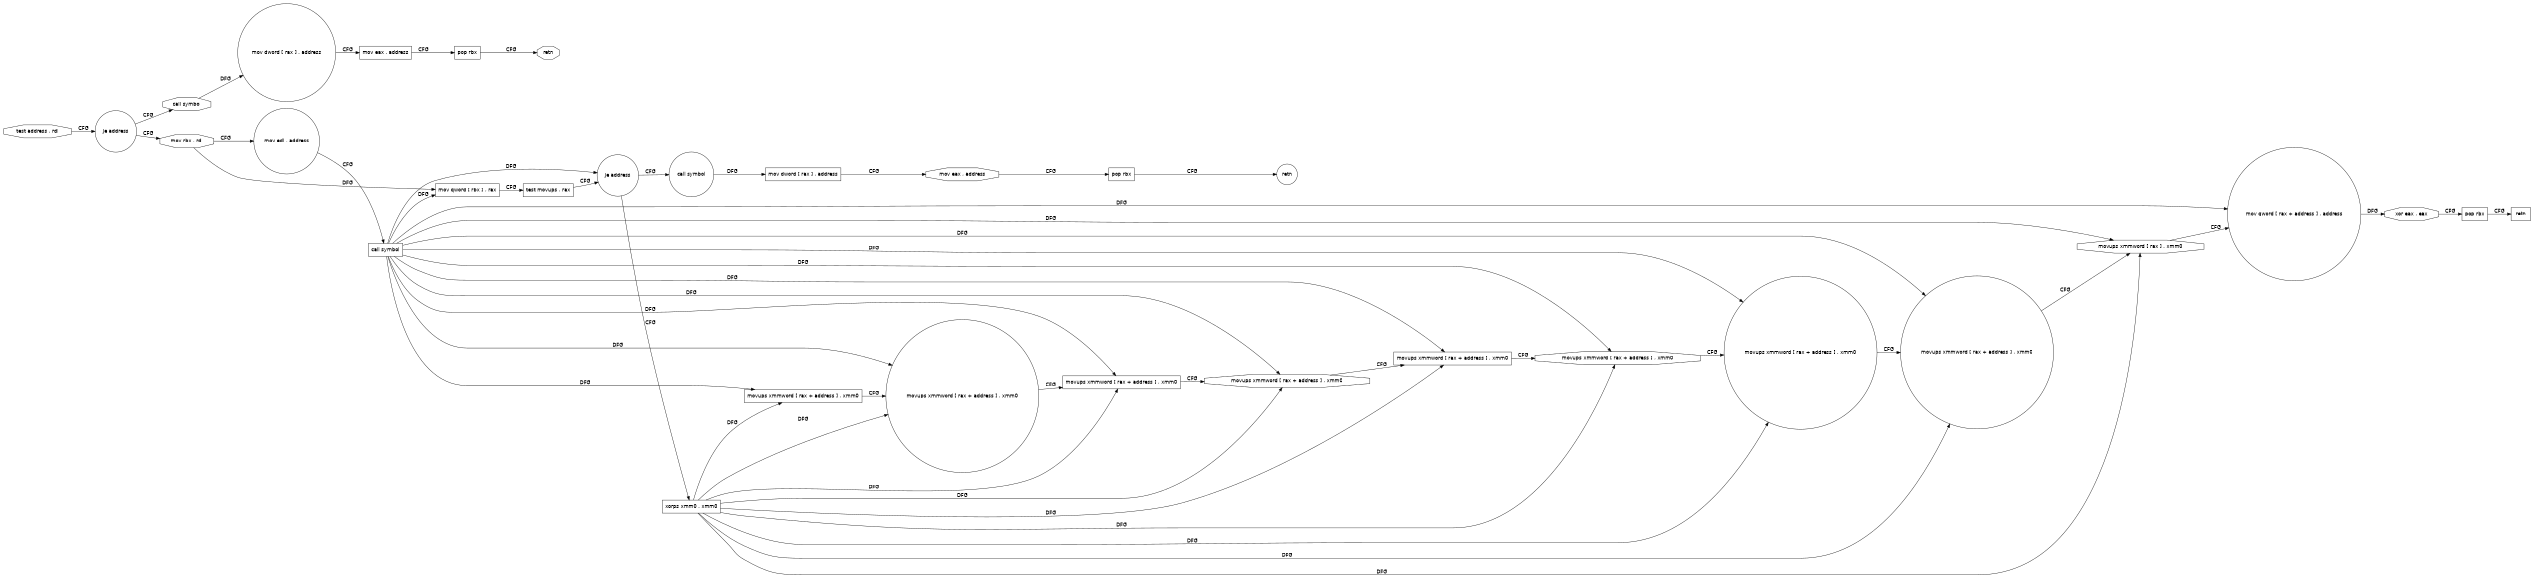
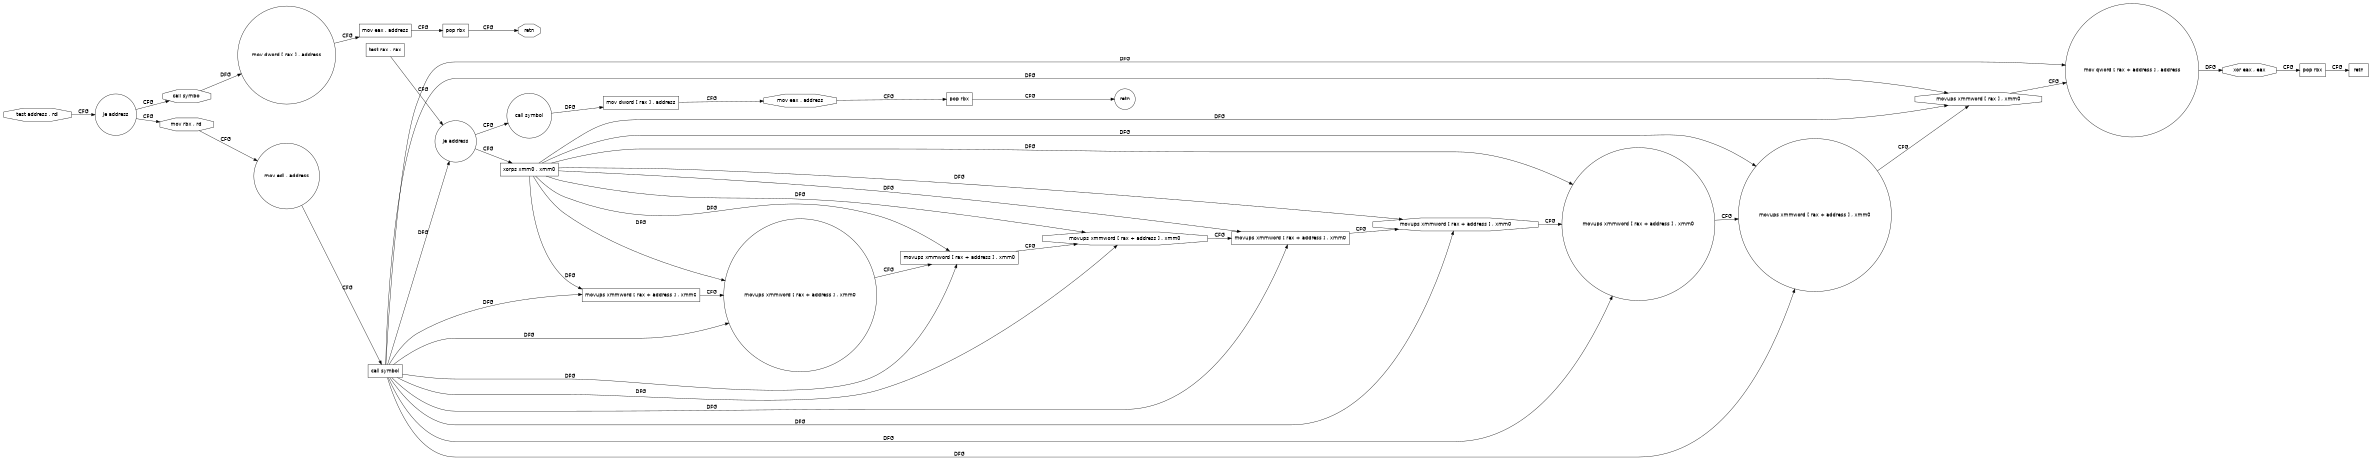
node "mov qword [ rbx ] , rax": removed
node "test movups , rax": label "test movups , rax" -> "test rax , rax"
